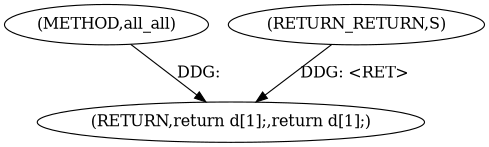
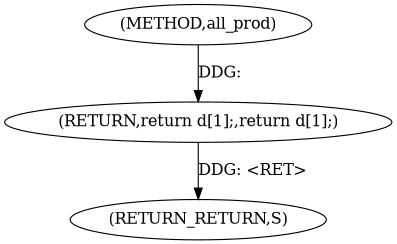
node "(METHOD,all_all)": label "(METHOD,all_all)" -> "(METHOD,all_prod)"
edge "(RETURN_RETURN,S)" -> "(RETURN,return d[1];,return d[1];)": reversed
